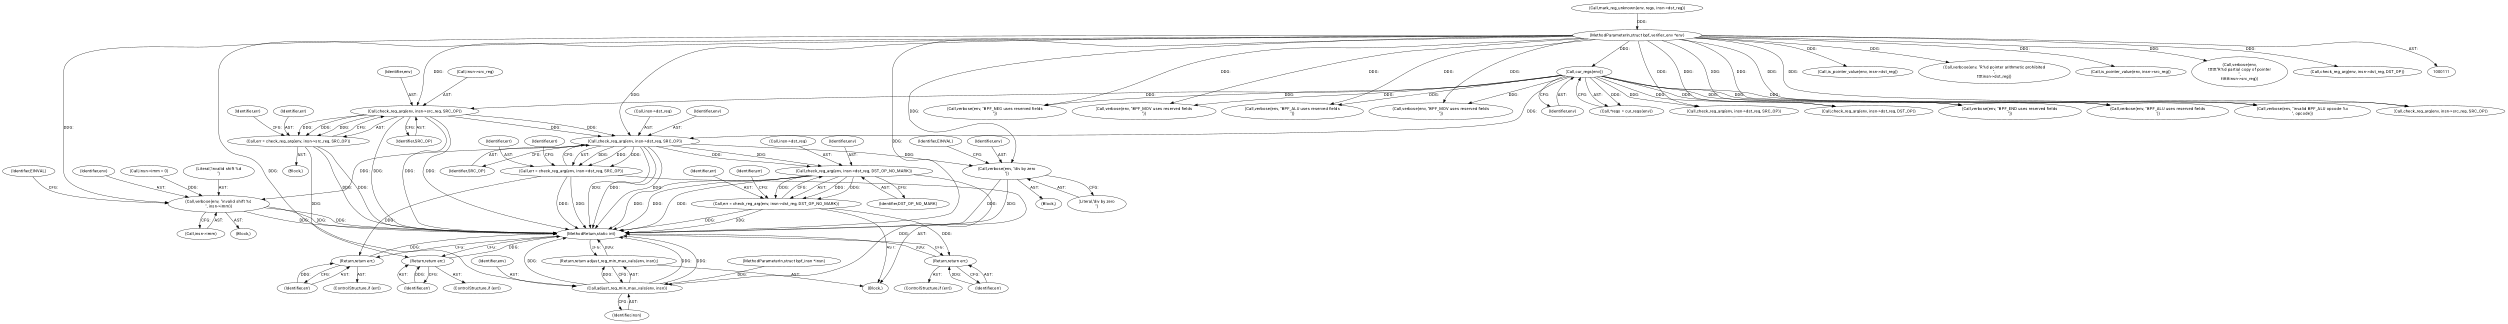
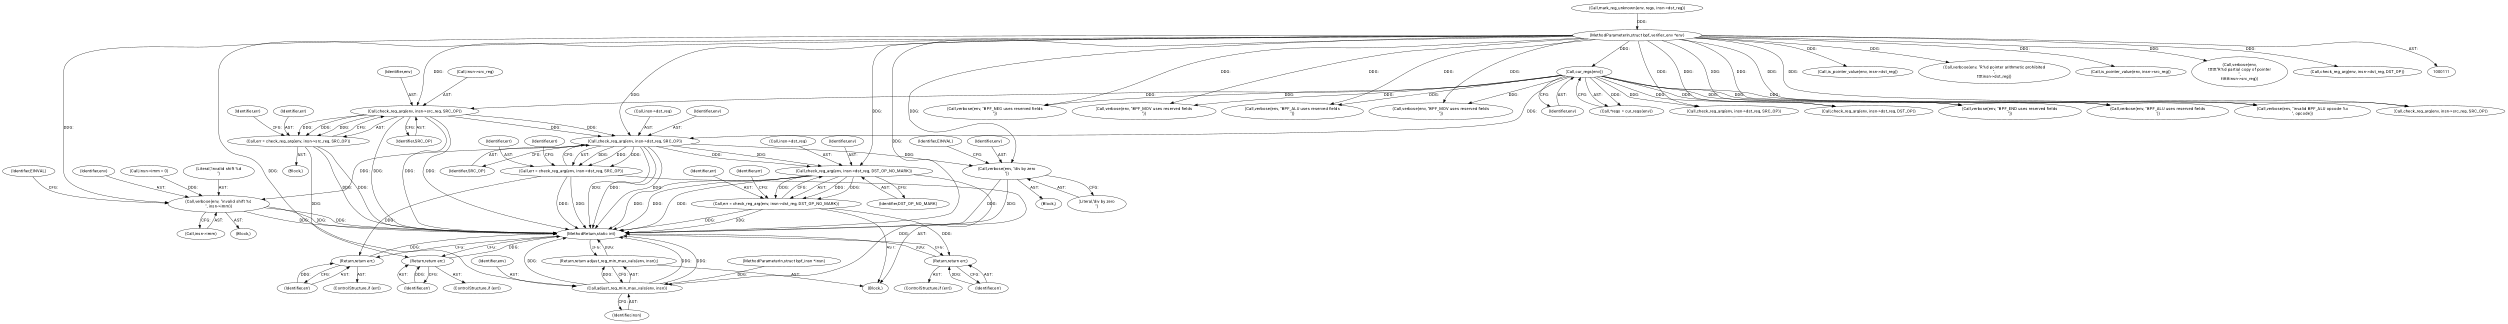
edge "(MethodParameterIn,struct bpf_verifier_env *env)" -> "(Call,check_reg_arg(env, insn->dst_reg, DST_OP_NO_MARK))": added, label "DDG:"
